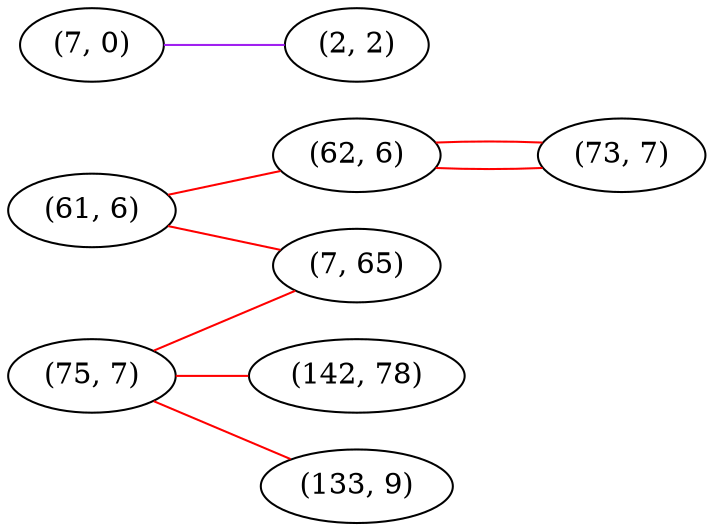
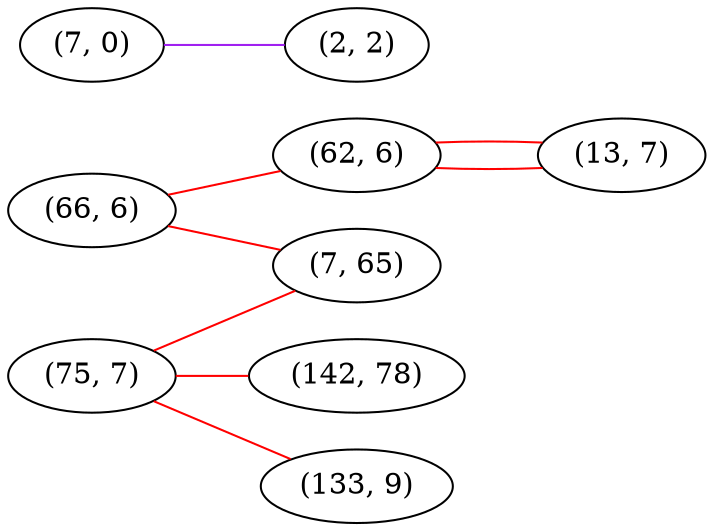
node "(73, 7)": label "(73, 7)" -> "(13, 7)"
node "(61, 6)": label "(61, 6)" -> "(66, 6)"
